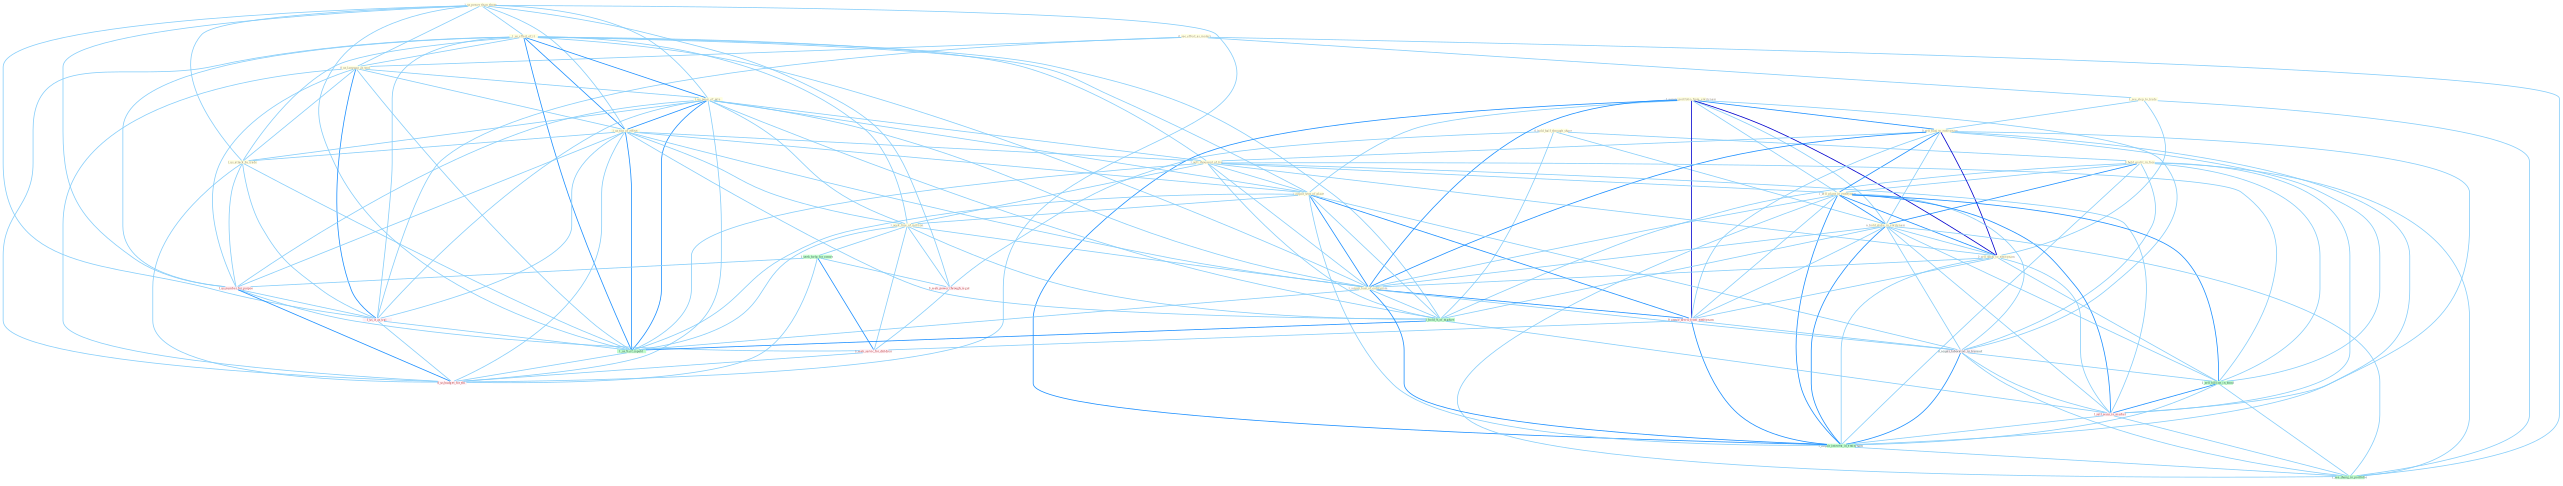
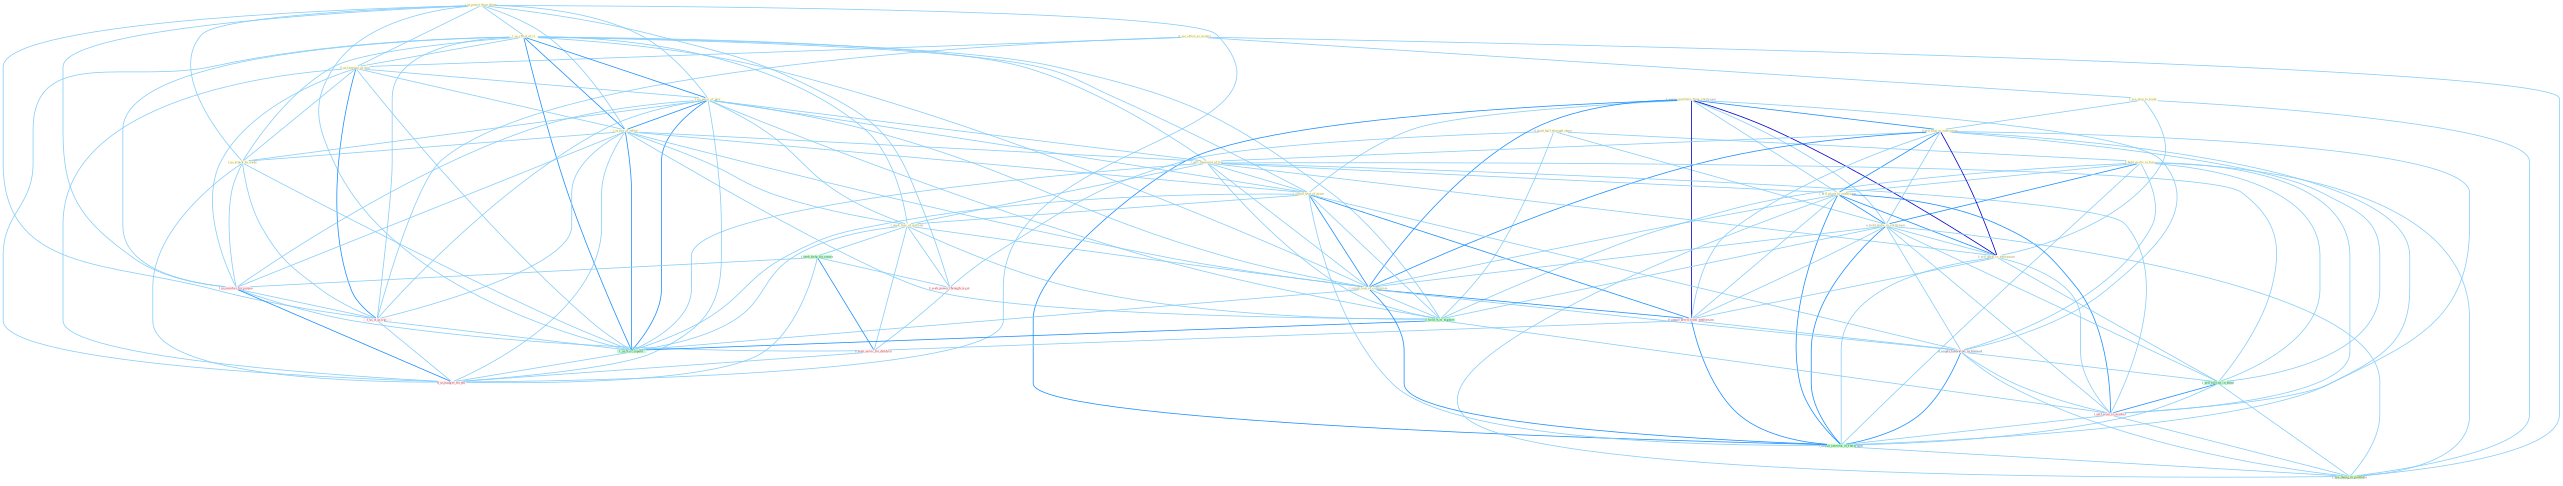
edge "1_sell_plant_in_entitynam" -- "1_sell_billion_in_bond": removed
edge "1_sell_plant_in_entitynam" -- "0_acquir_laboratori_in_transact": removed
edge "0_sell_stock_to_entitynam" -- "1_acquir_busi_of_entitynam": removed
node "1_see_chang_in_portfolio": fontcolor #2f4f4f -> #b22222
